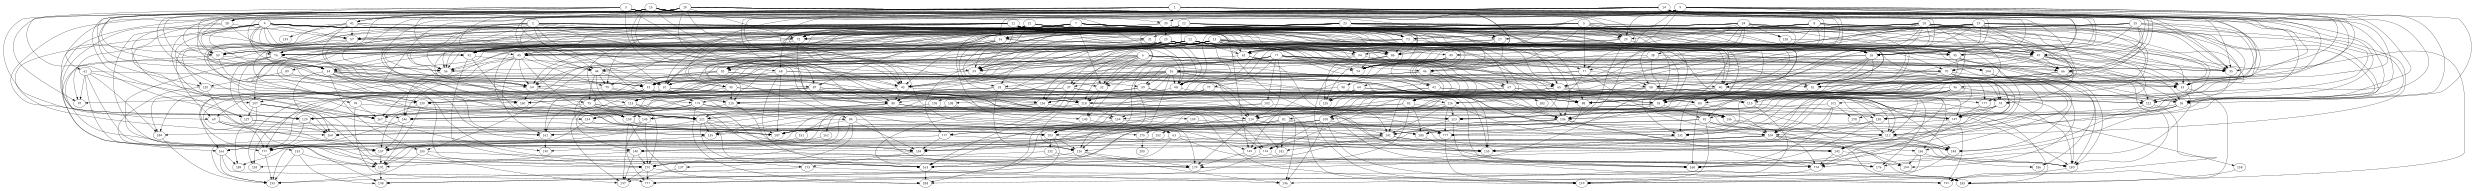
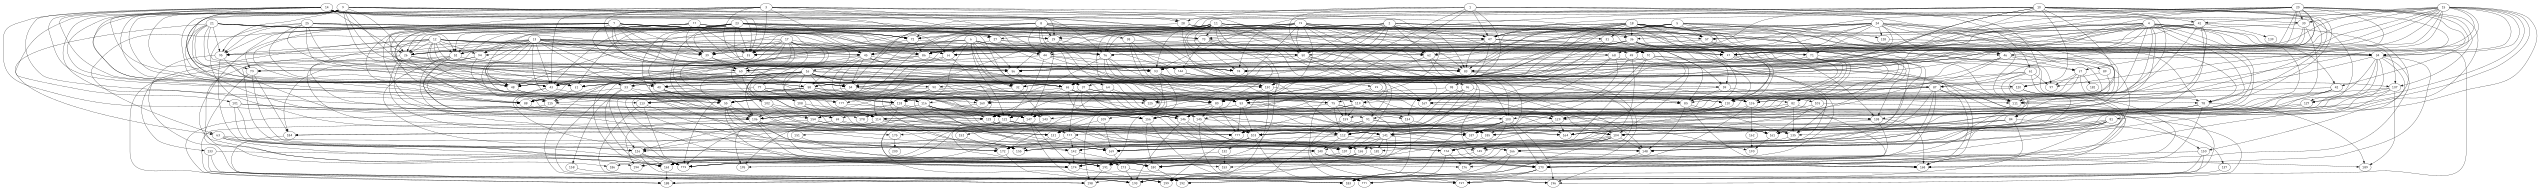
edge "30" -> "20": reversed
edge "119" -> "155": now "119" -> "177"
node "195": added
